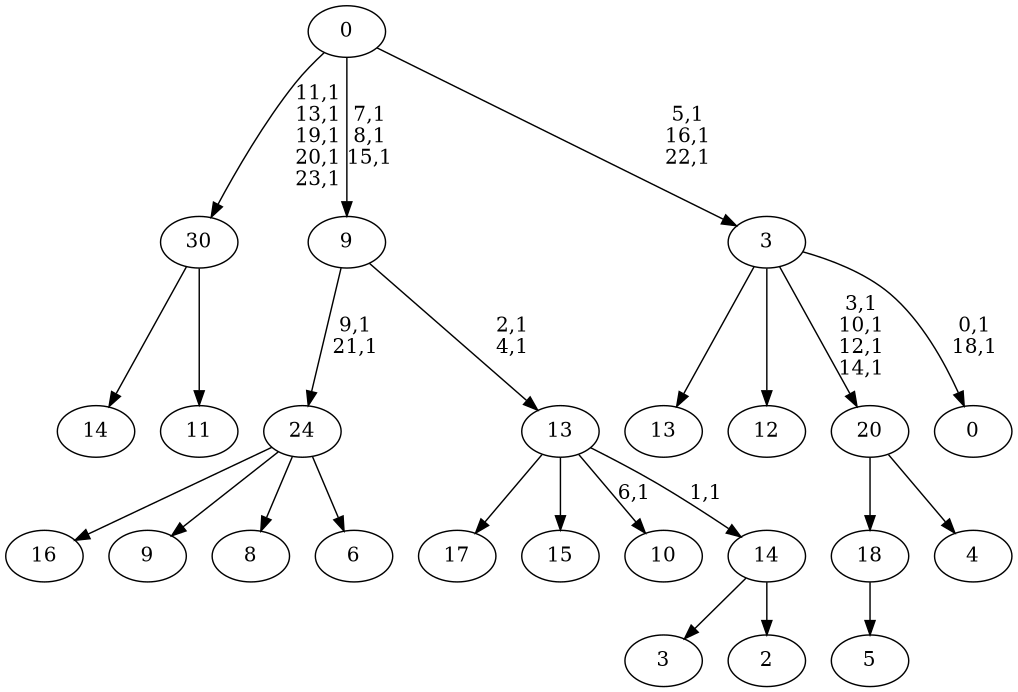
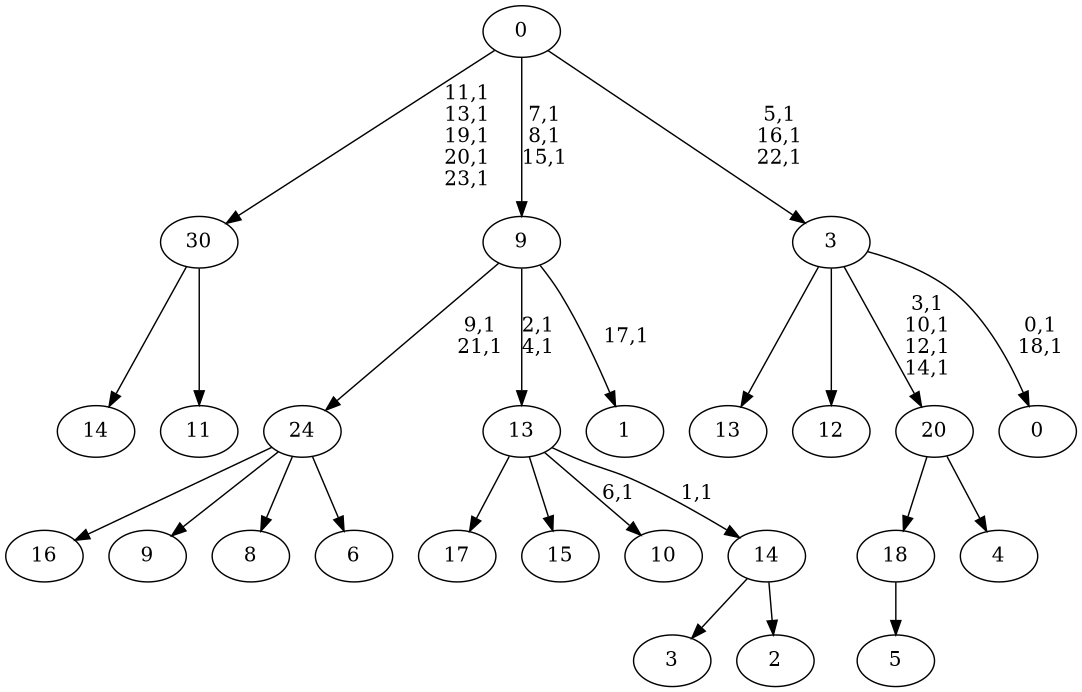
node "1": added
